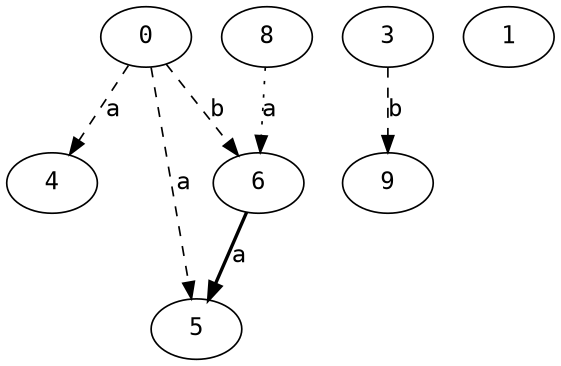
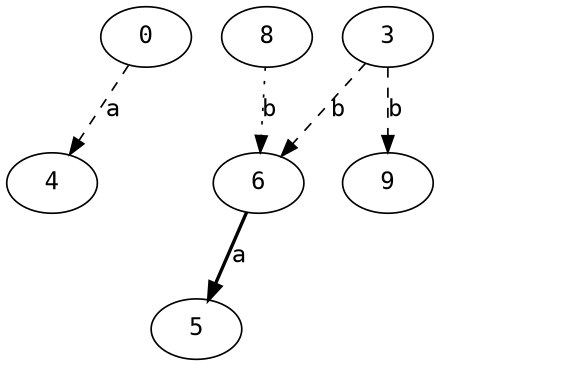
node "1": removed
edge "0" -> "6": now "3" -> "6"
edge "8" -> "6": label "a" -> "b"
edge "0" -> "5": removed, label "a"
